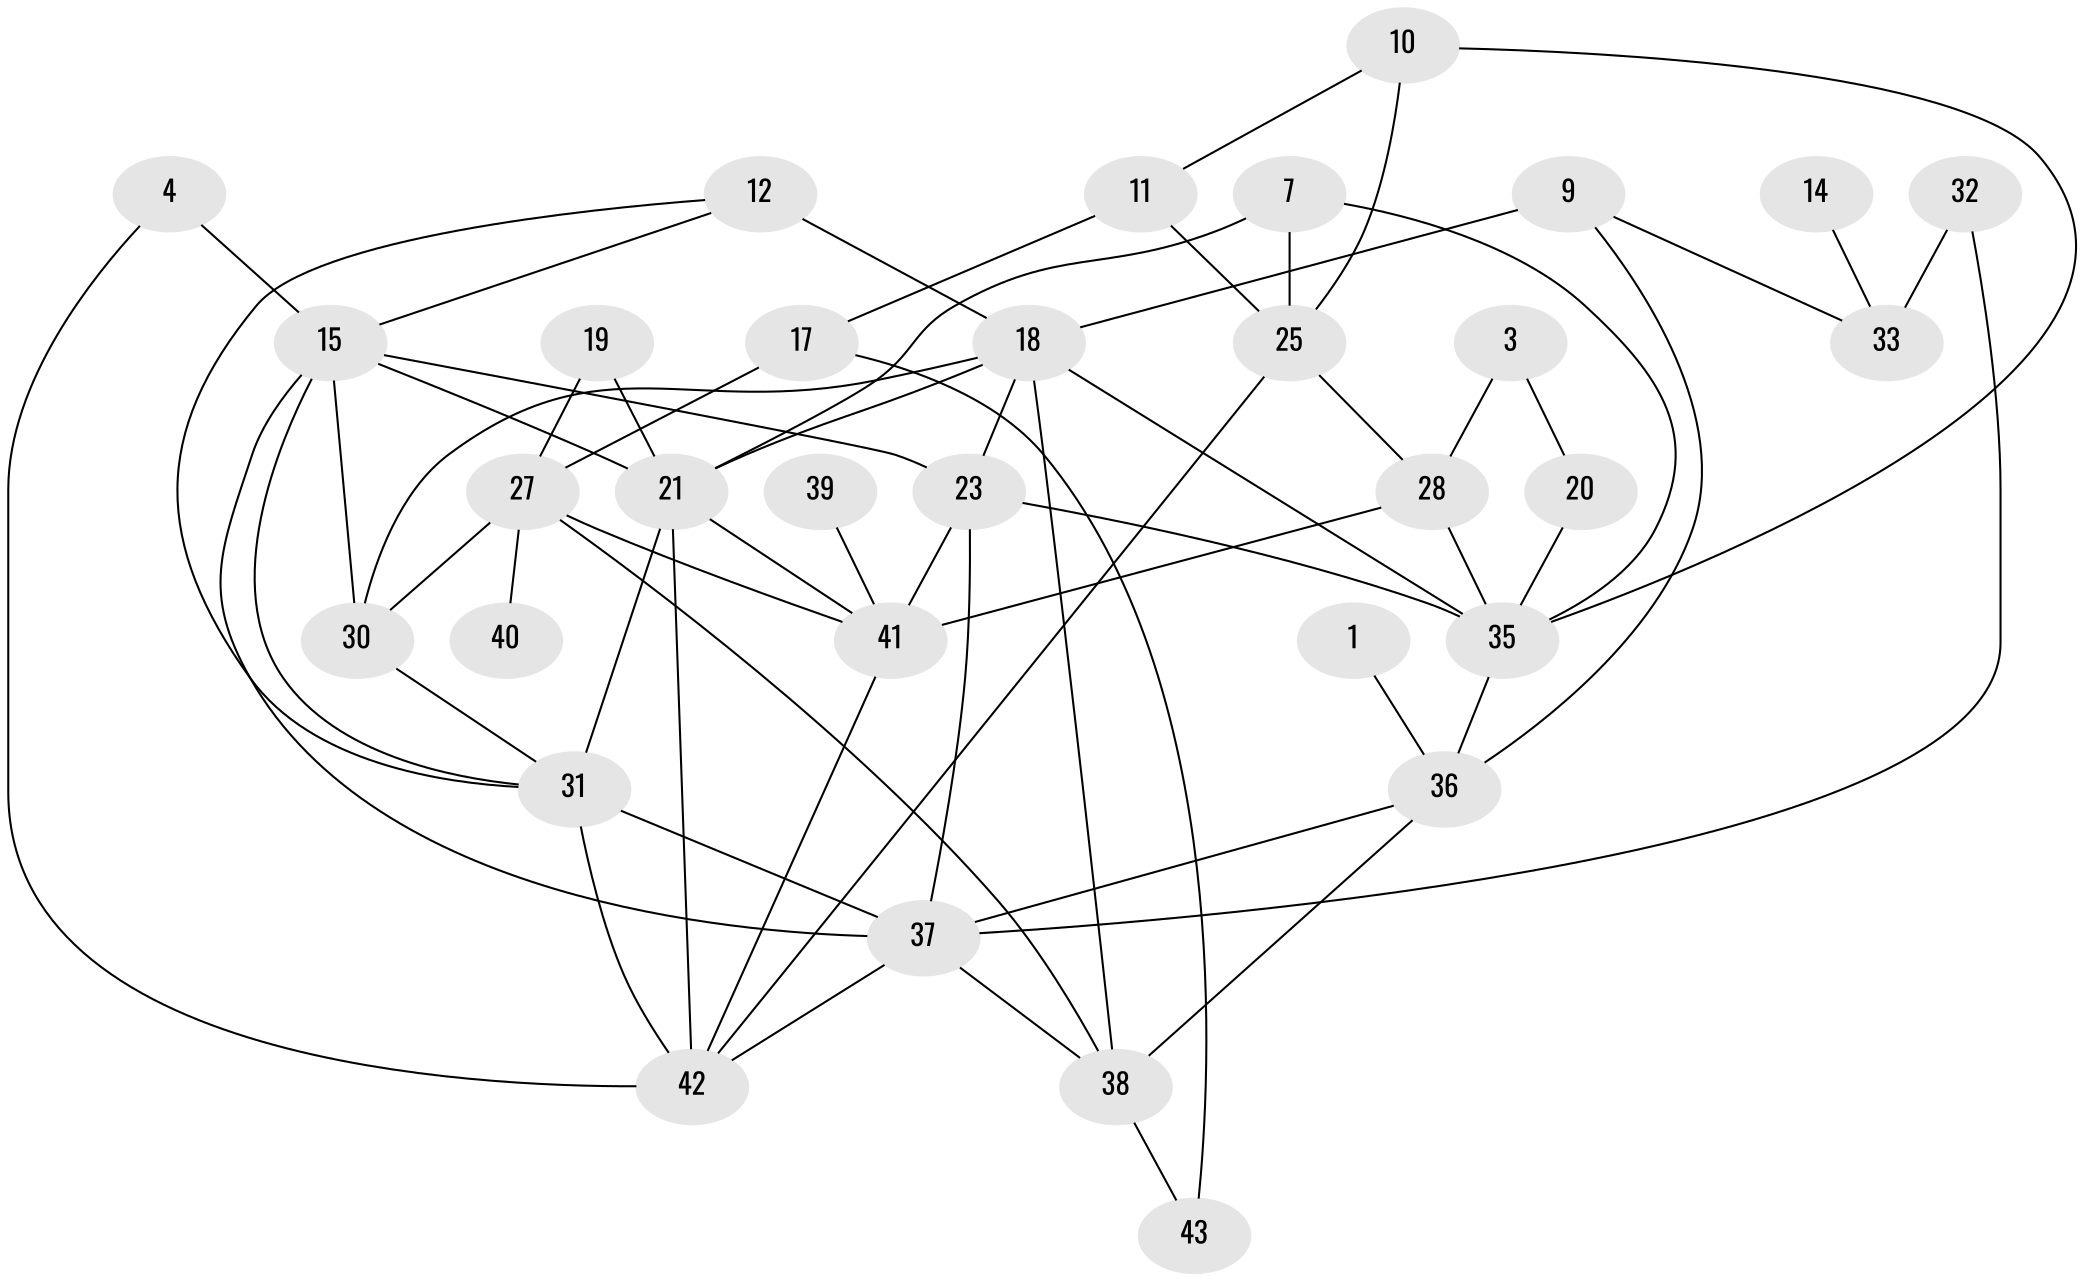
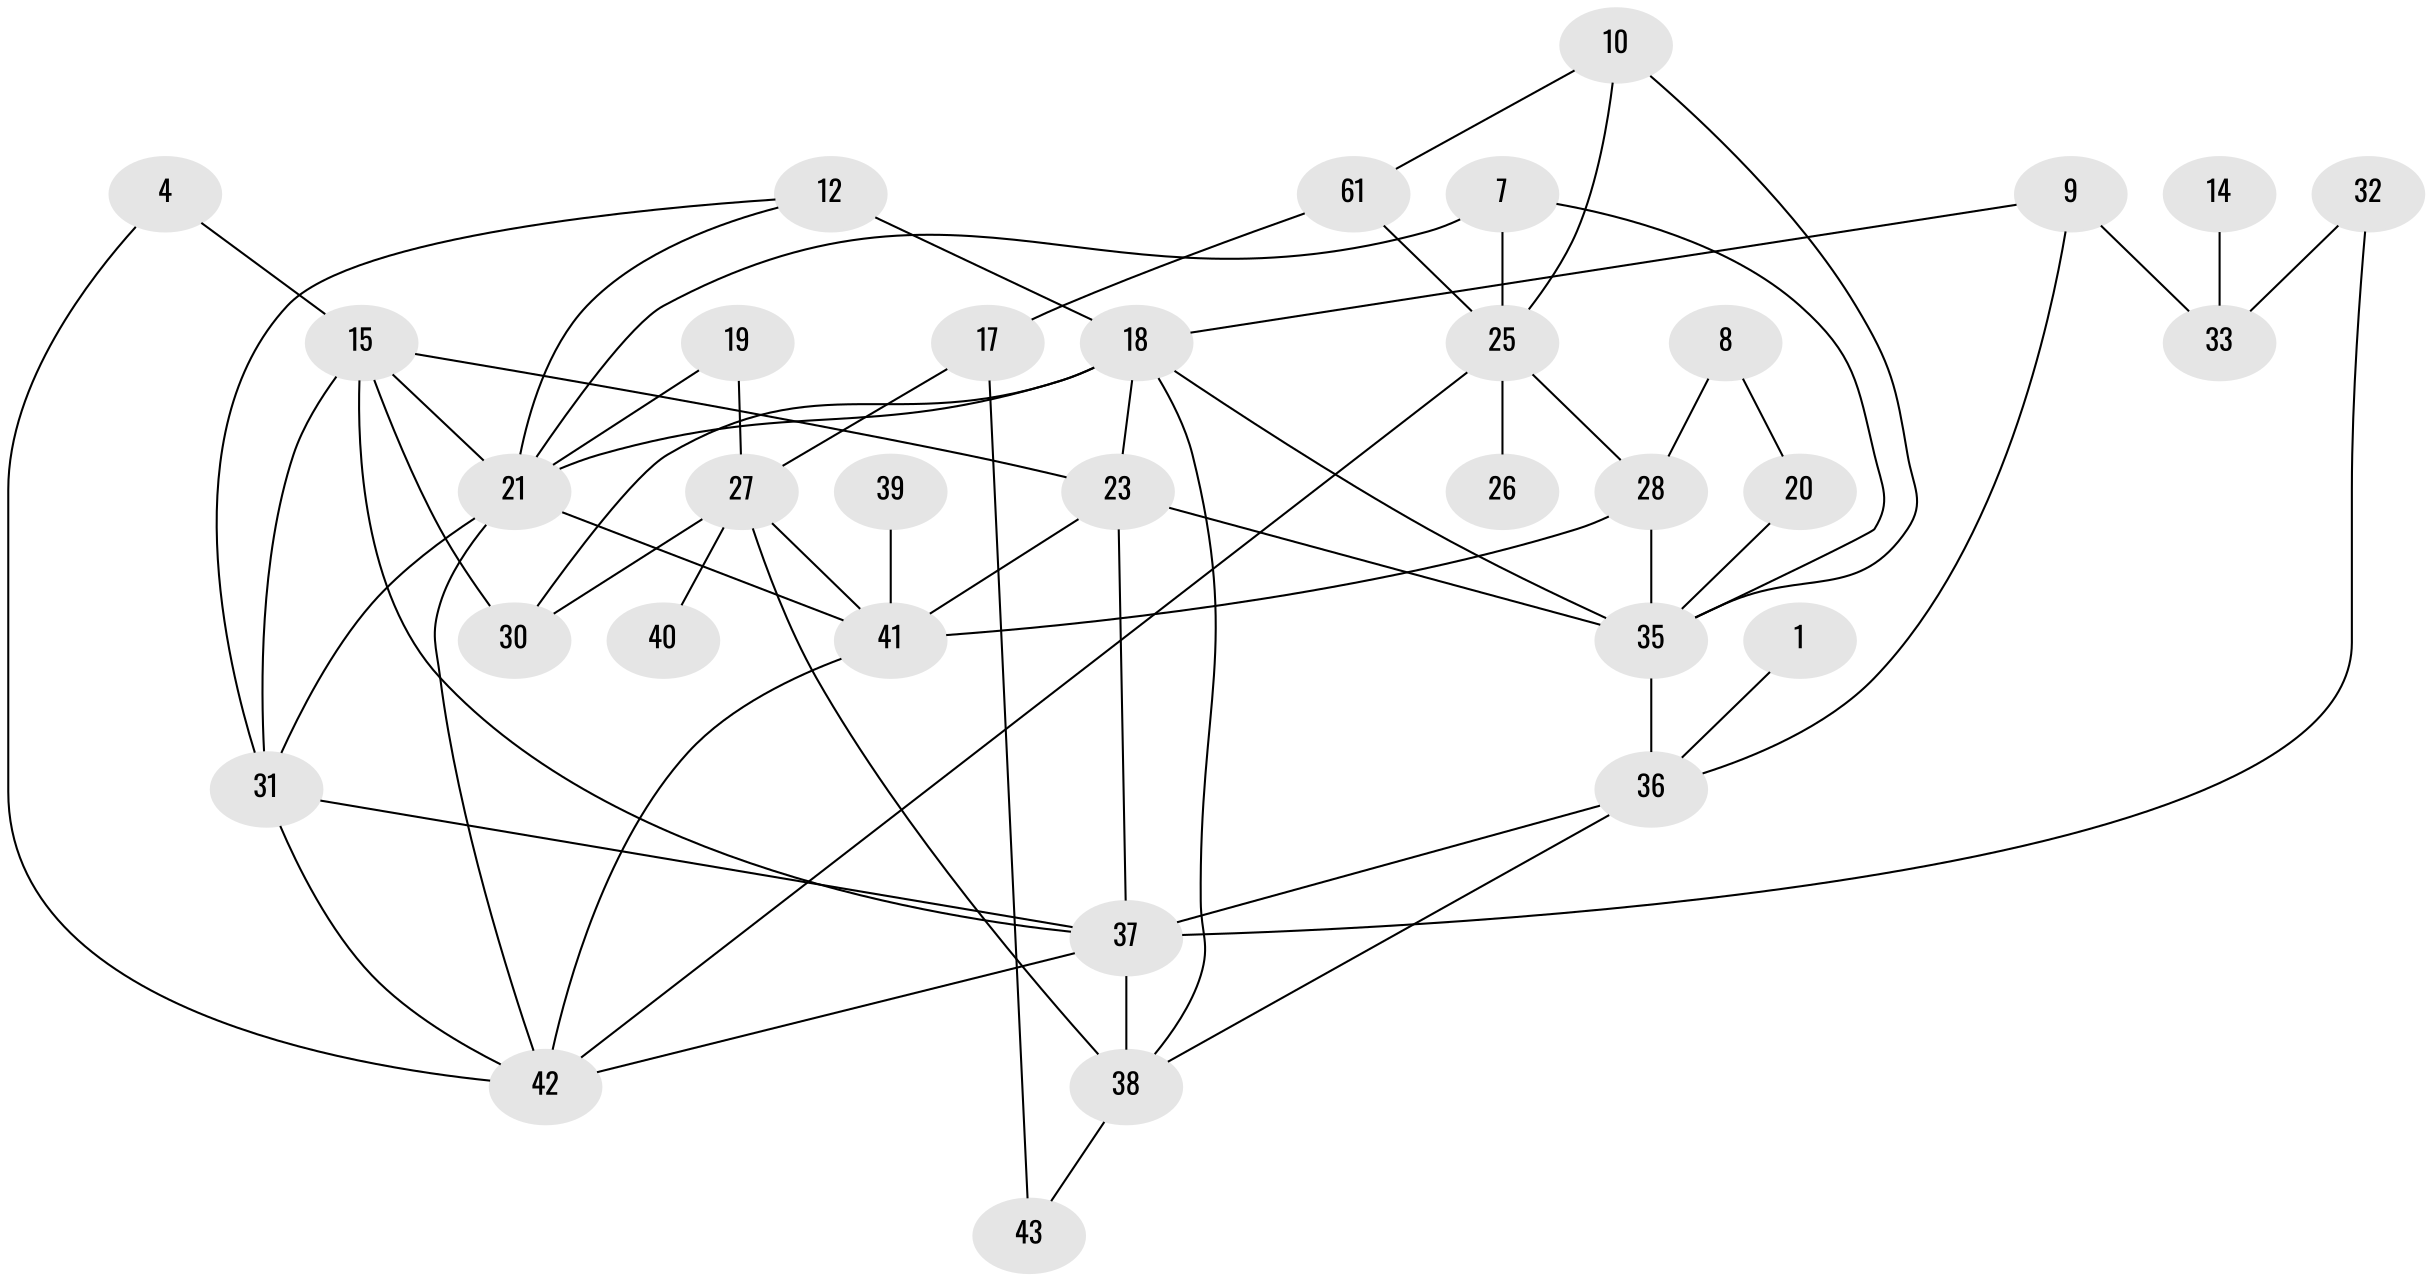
node "11": label "11" -> "61"
edge "12" -- "15": now "12" -- "21"
node "3": label "3" -> "8"
node "26": added
edge "30" -- "31": removed
